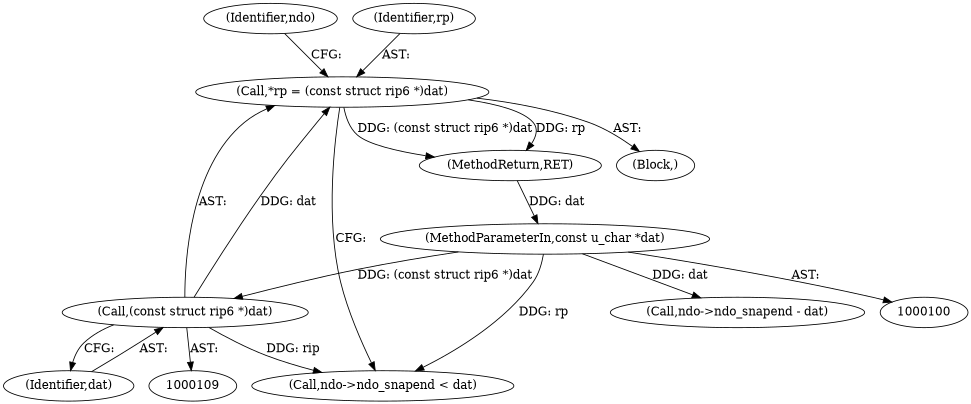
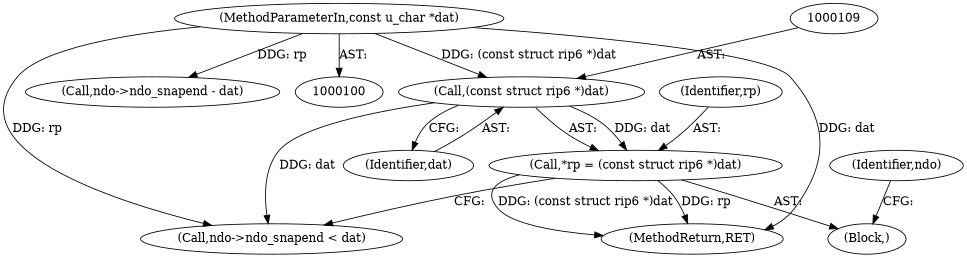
edge "(Identifier,ndo)" -> "(Call,*rp = (const struct rip6 *)dat)": now "(Identifier,ndo)" -> "(Block,)"
edge "(MethodReturn,RET)" -> "(MethodParameterIn,const u_char *dat)": reversed
edge "(MethodParameterIn,const u_char *dat)" -> "(Call,ndo->ndo_snapend - dat)": label "DDG: dat" -> "DDG: rp"
edge "(Call,(const struct rip6 *)dat)" -> "1000109": reversed
edge "(Call,(const struct rip6 *)dat)" -> "(Call,ndo->ndo_snapend < dat)": label "DDG: rip" -> "DDG: dat"
